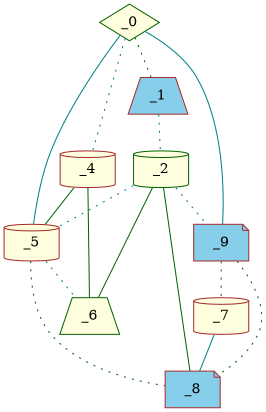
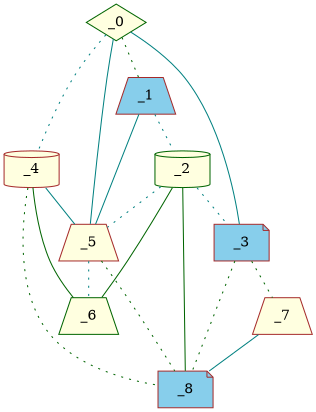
edge "_1" -- "_5": added
edge "_4" -- "_5": color darkgreen -> teal
node "_5": shape cylinder -> trapezium
node "_9": label "_9" -> "_3"
node "_7": shape cylinder -> trapezium
edge "_4" -- "_8": added
